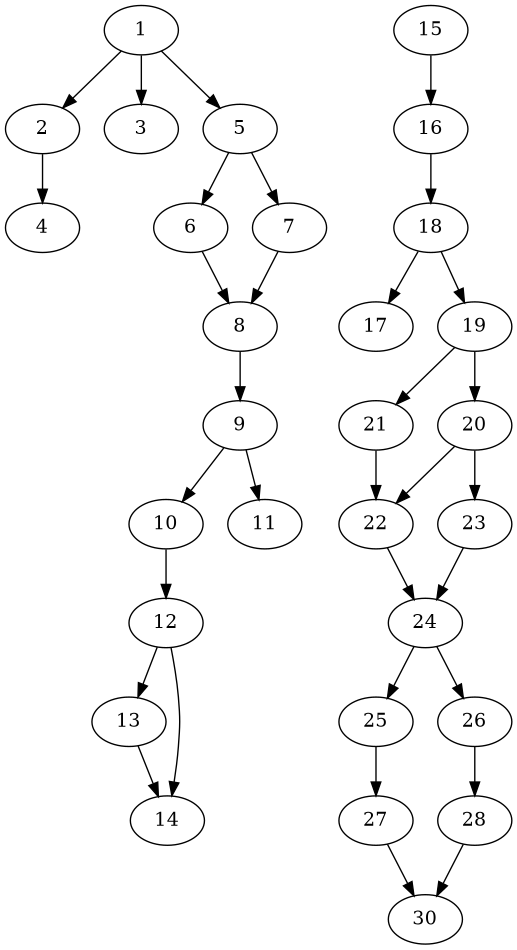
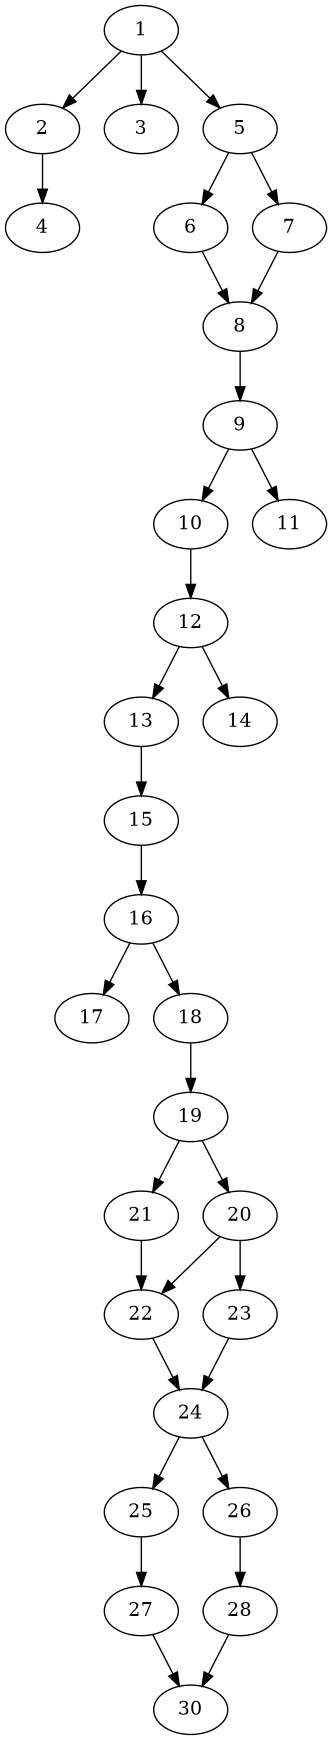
edge "18" -> "17": now "16" -> "17"
edge "13" -> "14": now "13" -> "15"
